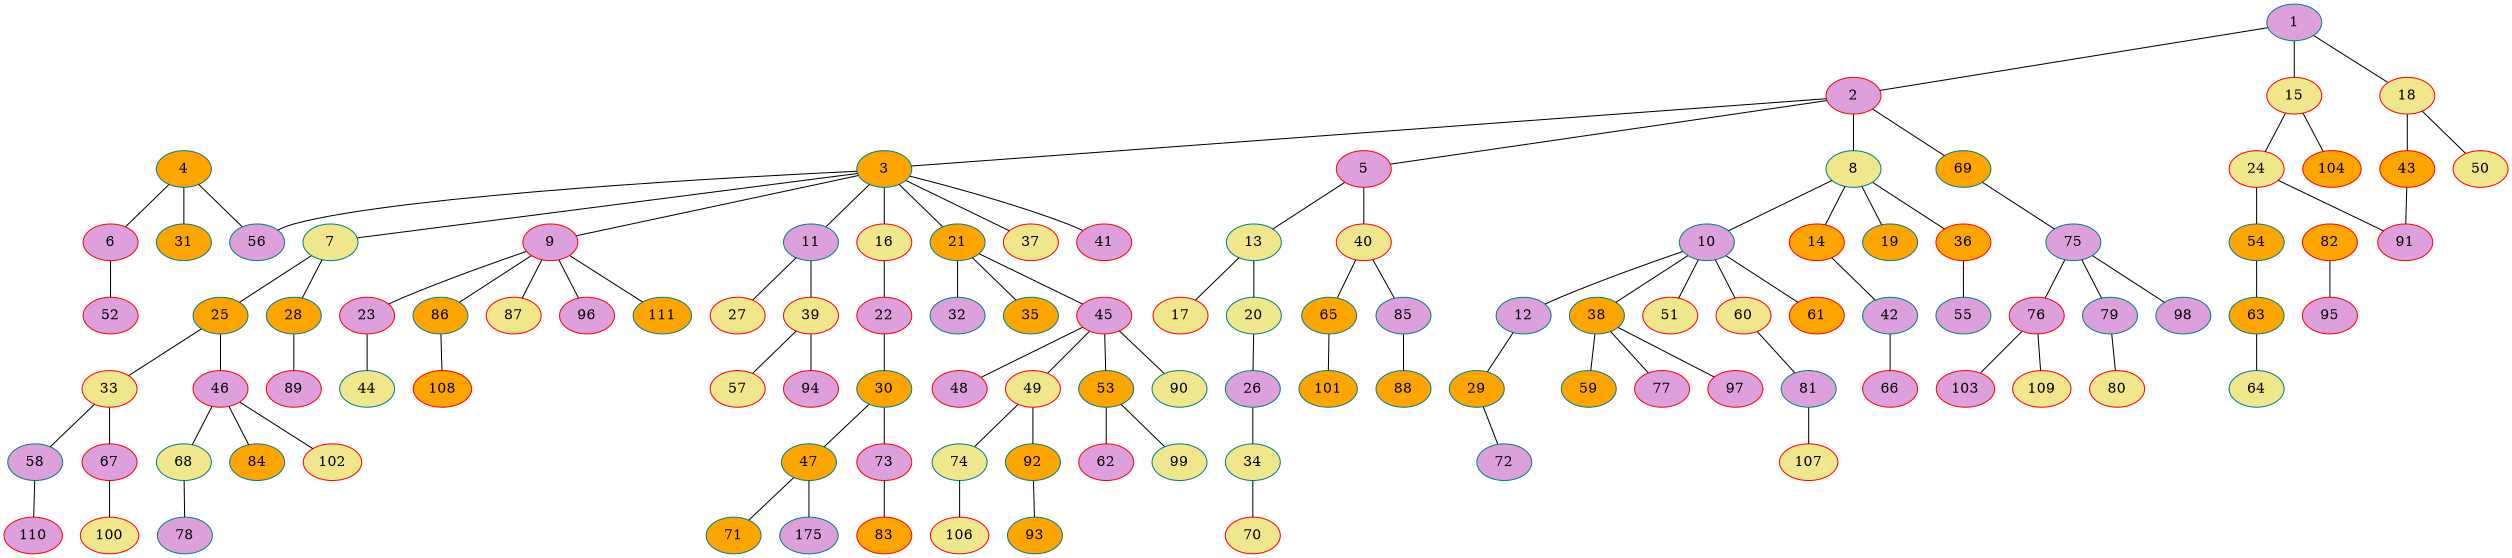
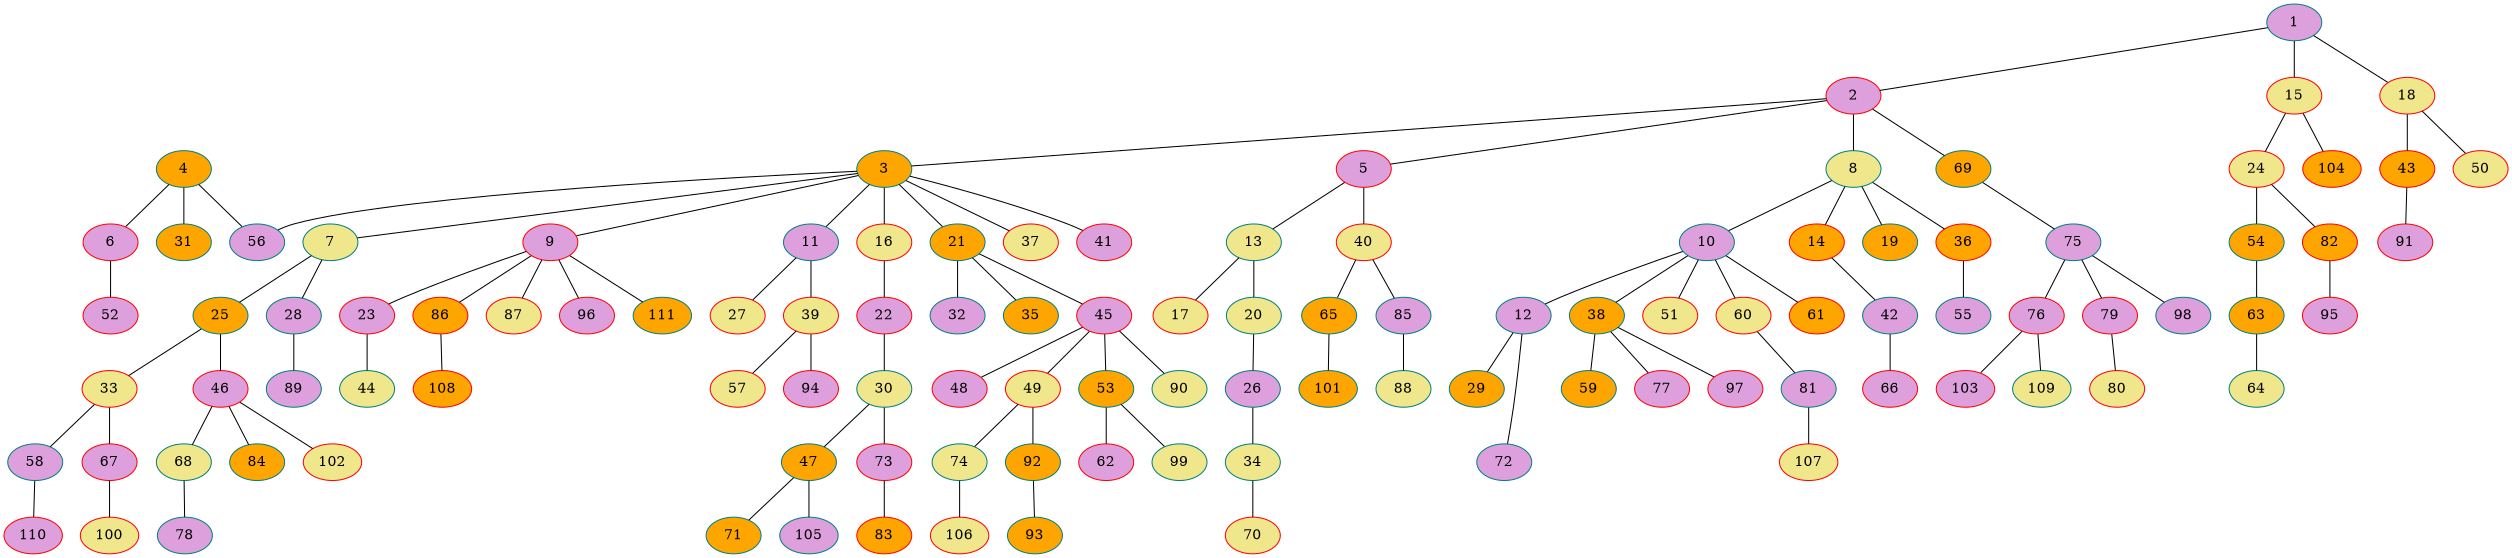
edge "24" -- "91": now "24" -- "82"
node "28": fillcolor orange -> plum
node "86": color teal -> red
node "79": color teal -> red
node "89": color red -> teal
node "30": fillcolor orange -> khaki
node "88": fillcolor orange -> khaki
node "109": color red -> teal
edge "29" -- "72": now "12" -- "72"
node "175": label "175" -> "105"
